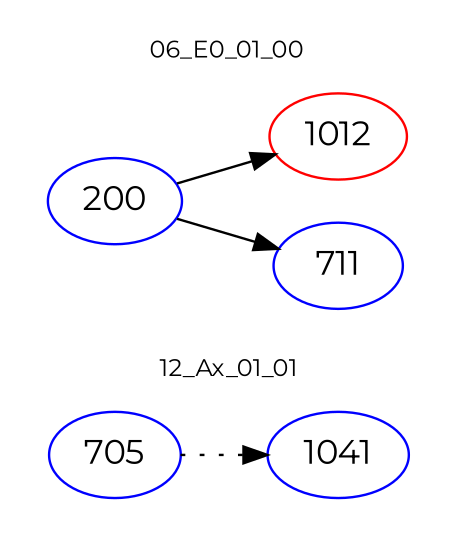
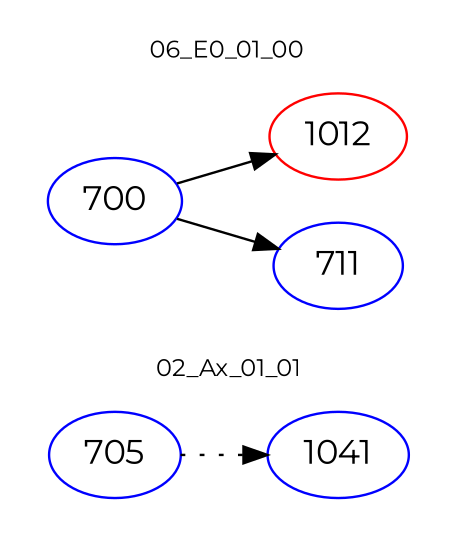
node "200": label "200" -> "700"
cluster "12_Ax_01_01": label "12_Ax_01_01" -> "02_Ax_01_01"
